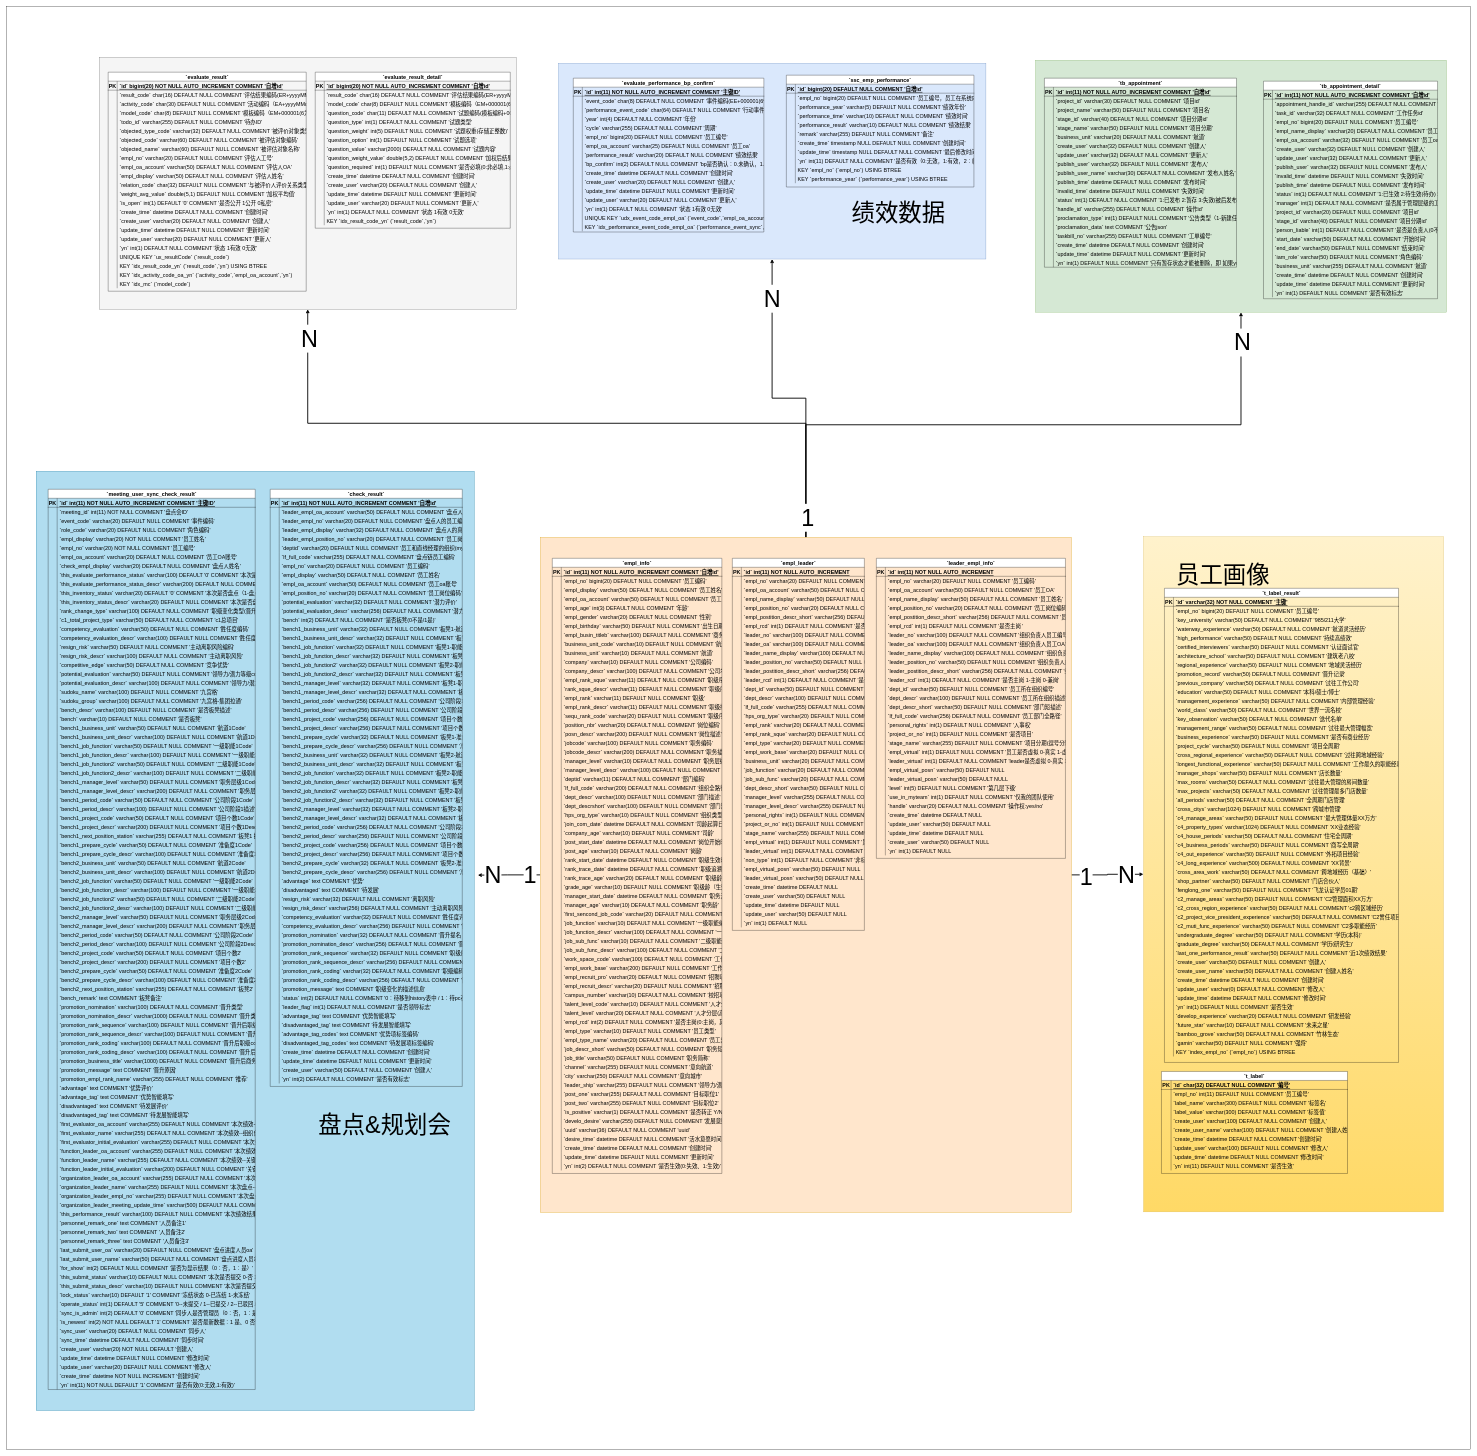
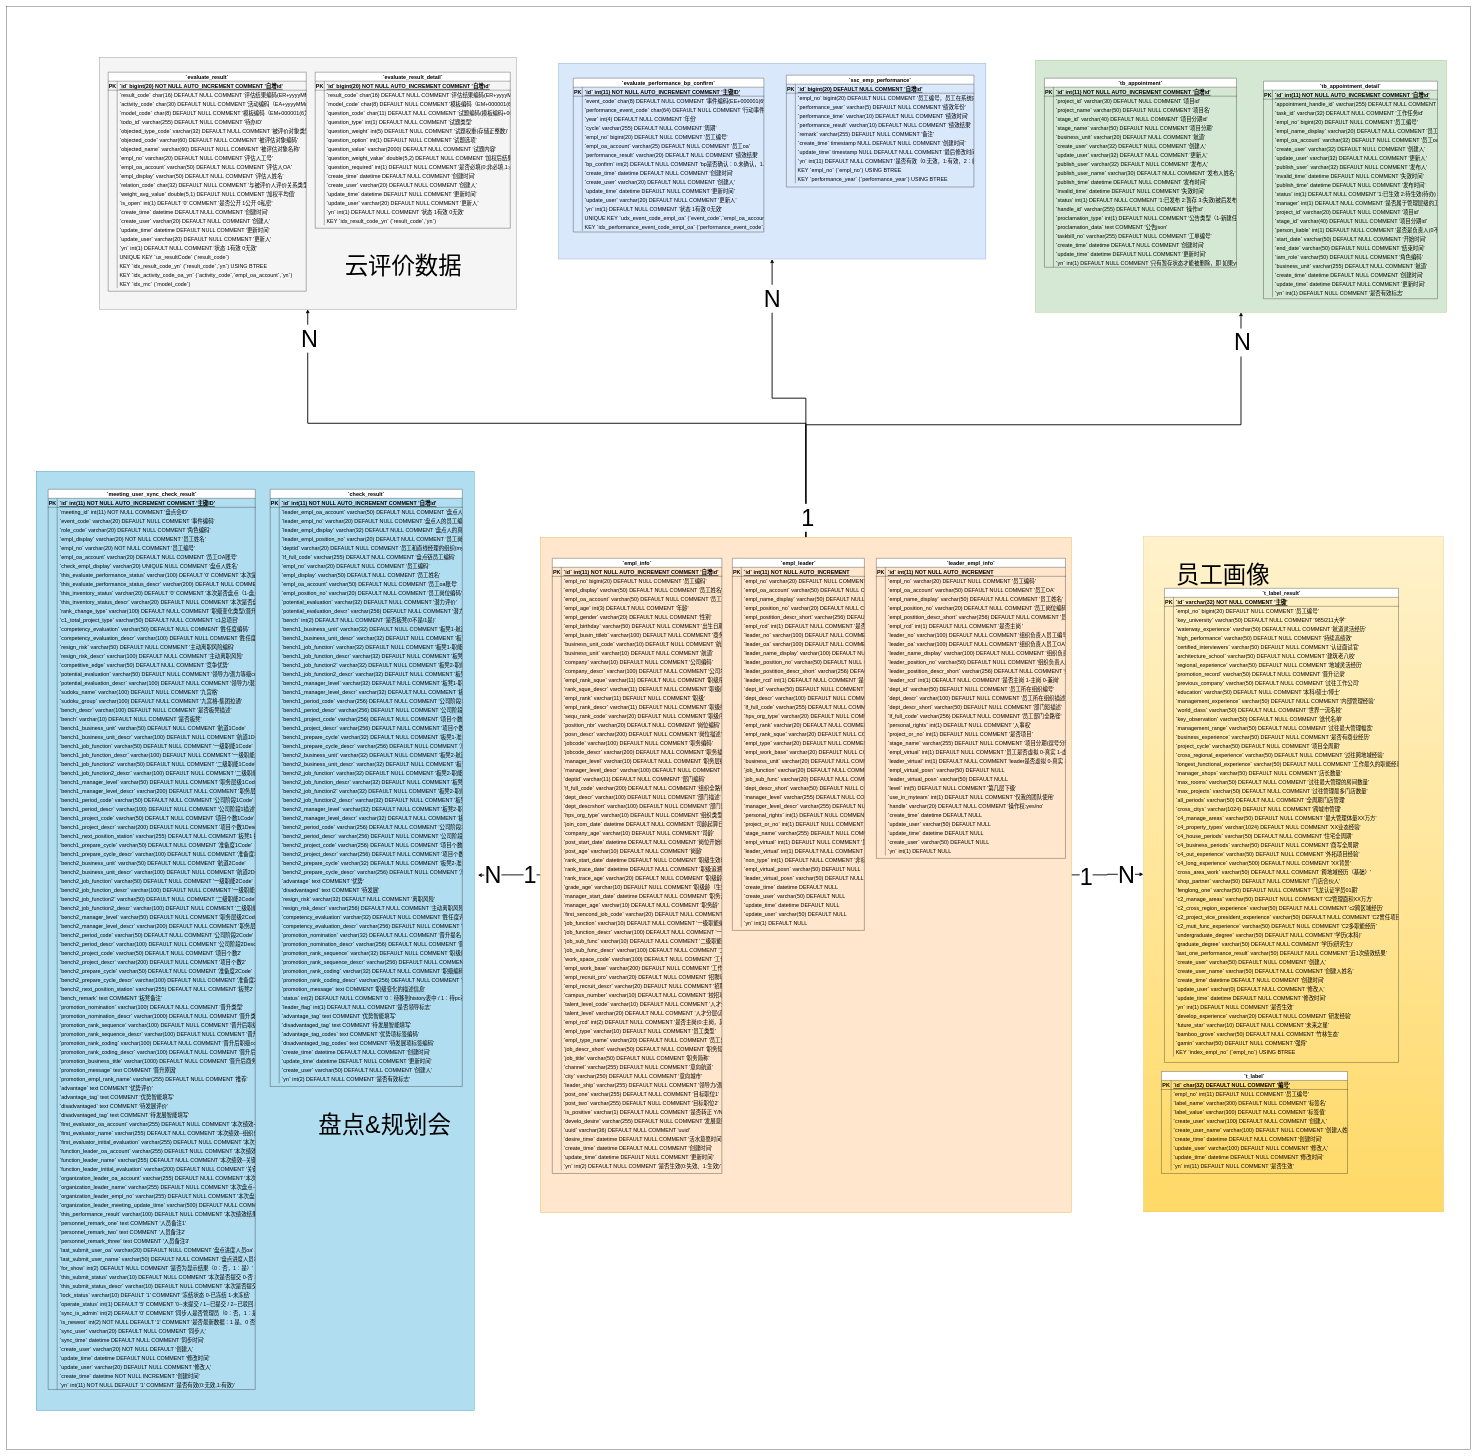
node "绩效数据": removed
node "KEY `idx_performance_event_code_empl_oa` (`performance_event_sync`,`empl_oa_account`) USING BTREE": label "KEY `idx_performance_event_code_empl_oa` (`performance_event_sync`,`empl_oa_account`) USING BTREE" -> "KEY `idx_performance_event_code_empl_oa` (`performance_event_code`,`empl_oa_account`) USING BTREE"
node "云评价数据": added
node "`check_empl_display` varchar(20) DEFAULT NULL COMMENT '盘点人姓名'": label "`check_empl_display` varchar(20) DEFAULT NULL COMMENT '盘点人姓名'" -> "`check_empl_display` varchar(20) UNIQUE NULL COMMENT '盘点人姓名'"
